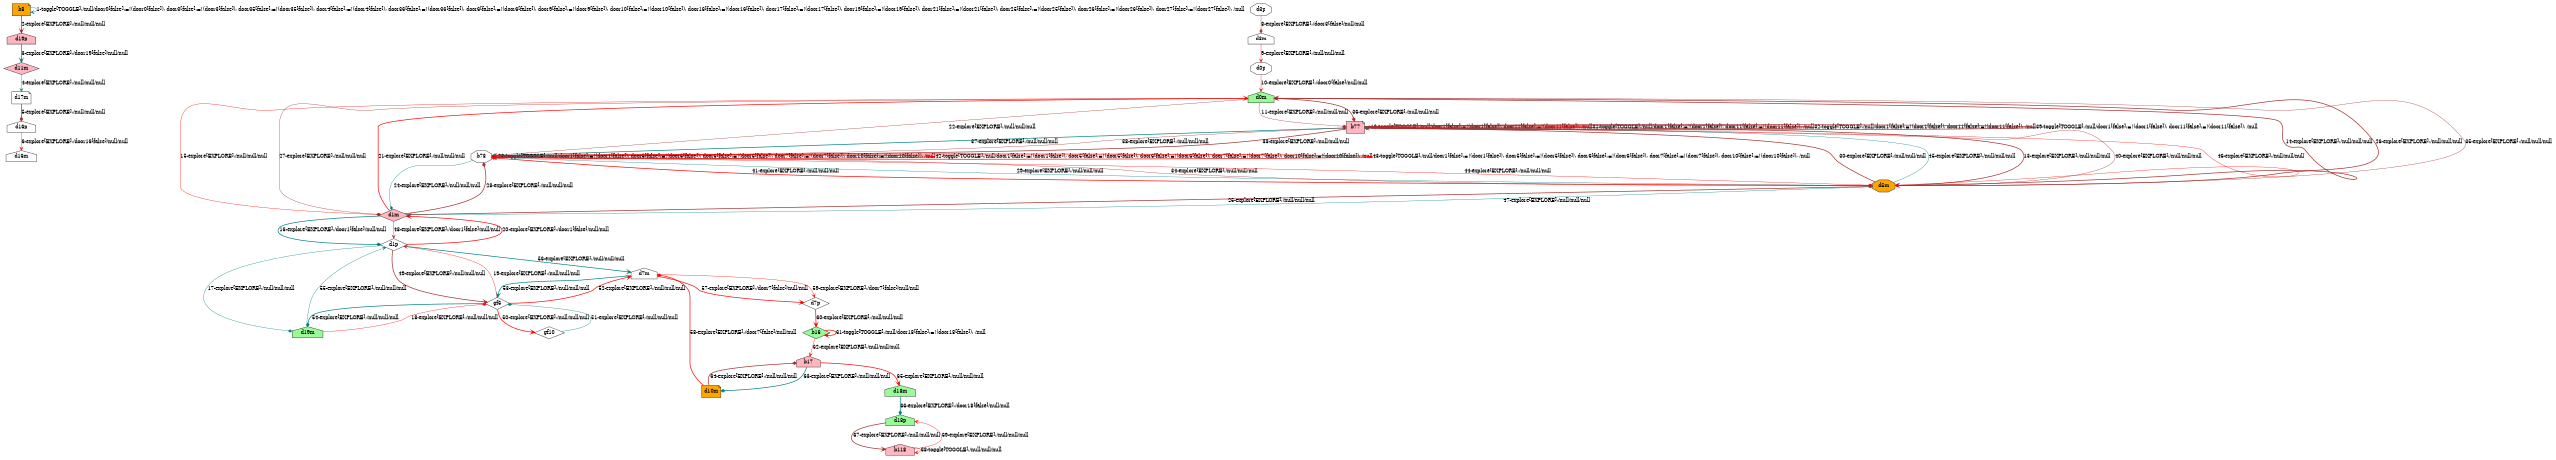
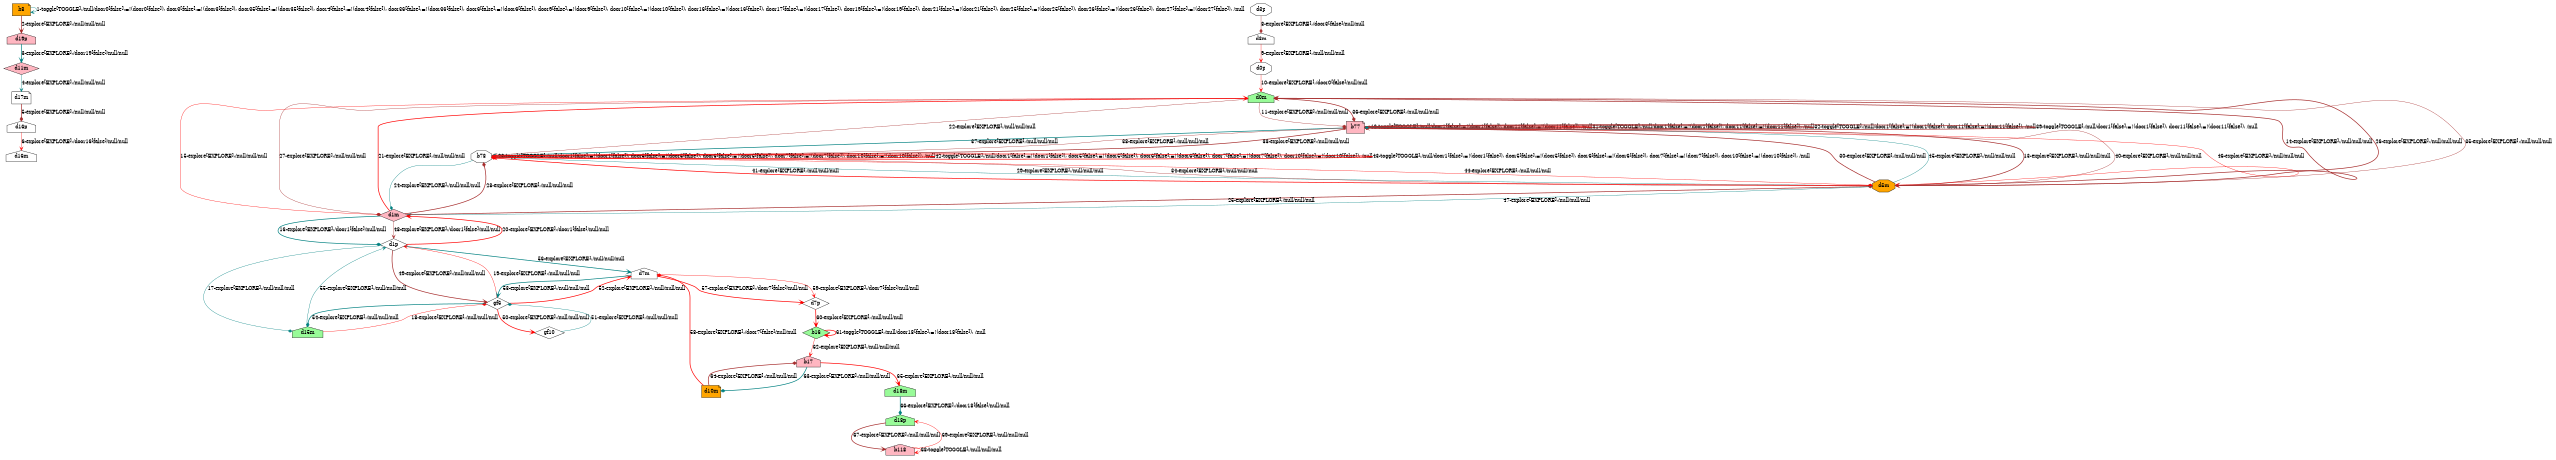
node "d19m": label "d19m" -> "d15m"
